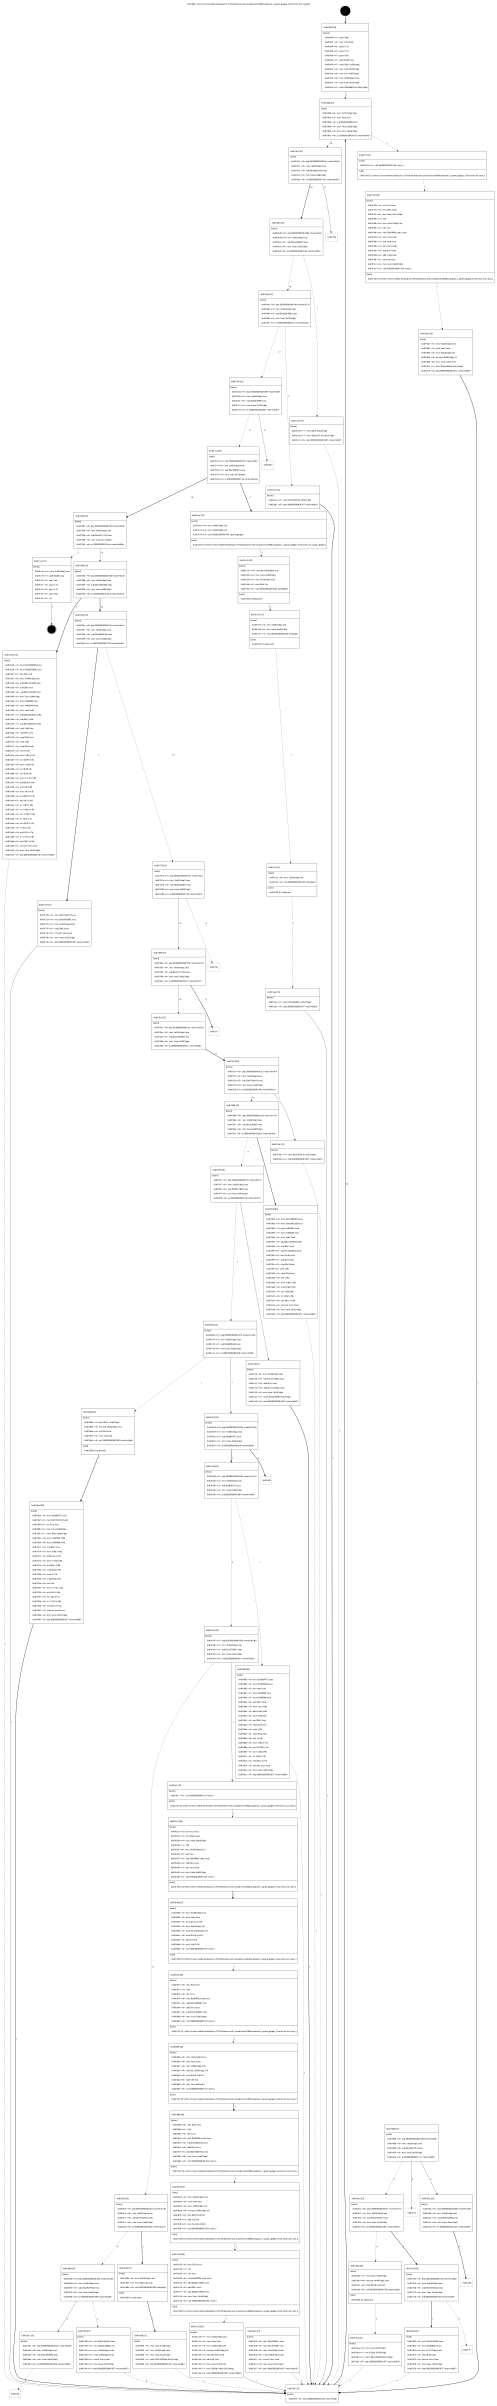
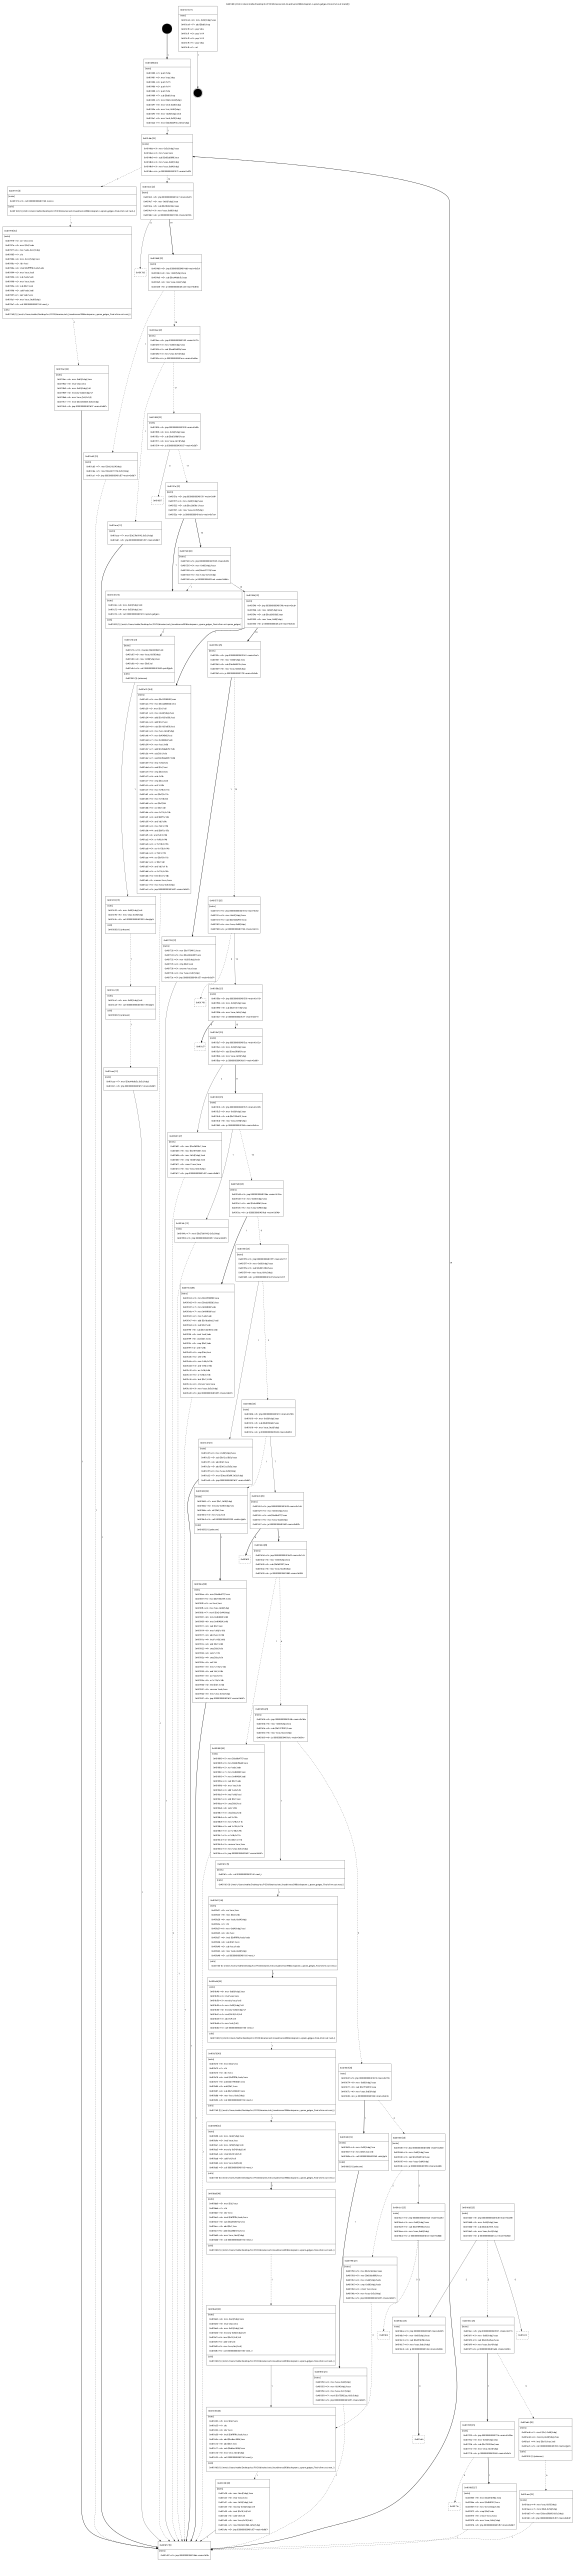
edge "0x401530 [22]" -> "0x401ce6 [17]": now "0x401530 [22]" -> "0x401c6e [13]"
edge "0x4015a7 [25]" -> "0x401b01 [27]": added, label "2"
edge "0x4016a1 [25]" -> "0x4016ba [25]": added, label "2"
edge "0x401958 [27]" -> "0x401d57 [5]": now "0x401958 [27]" -> "0x401c00 [40]"
